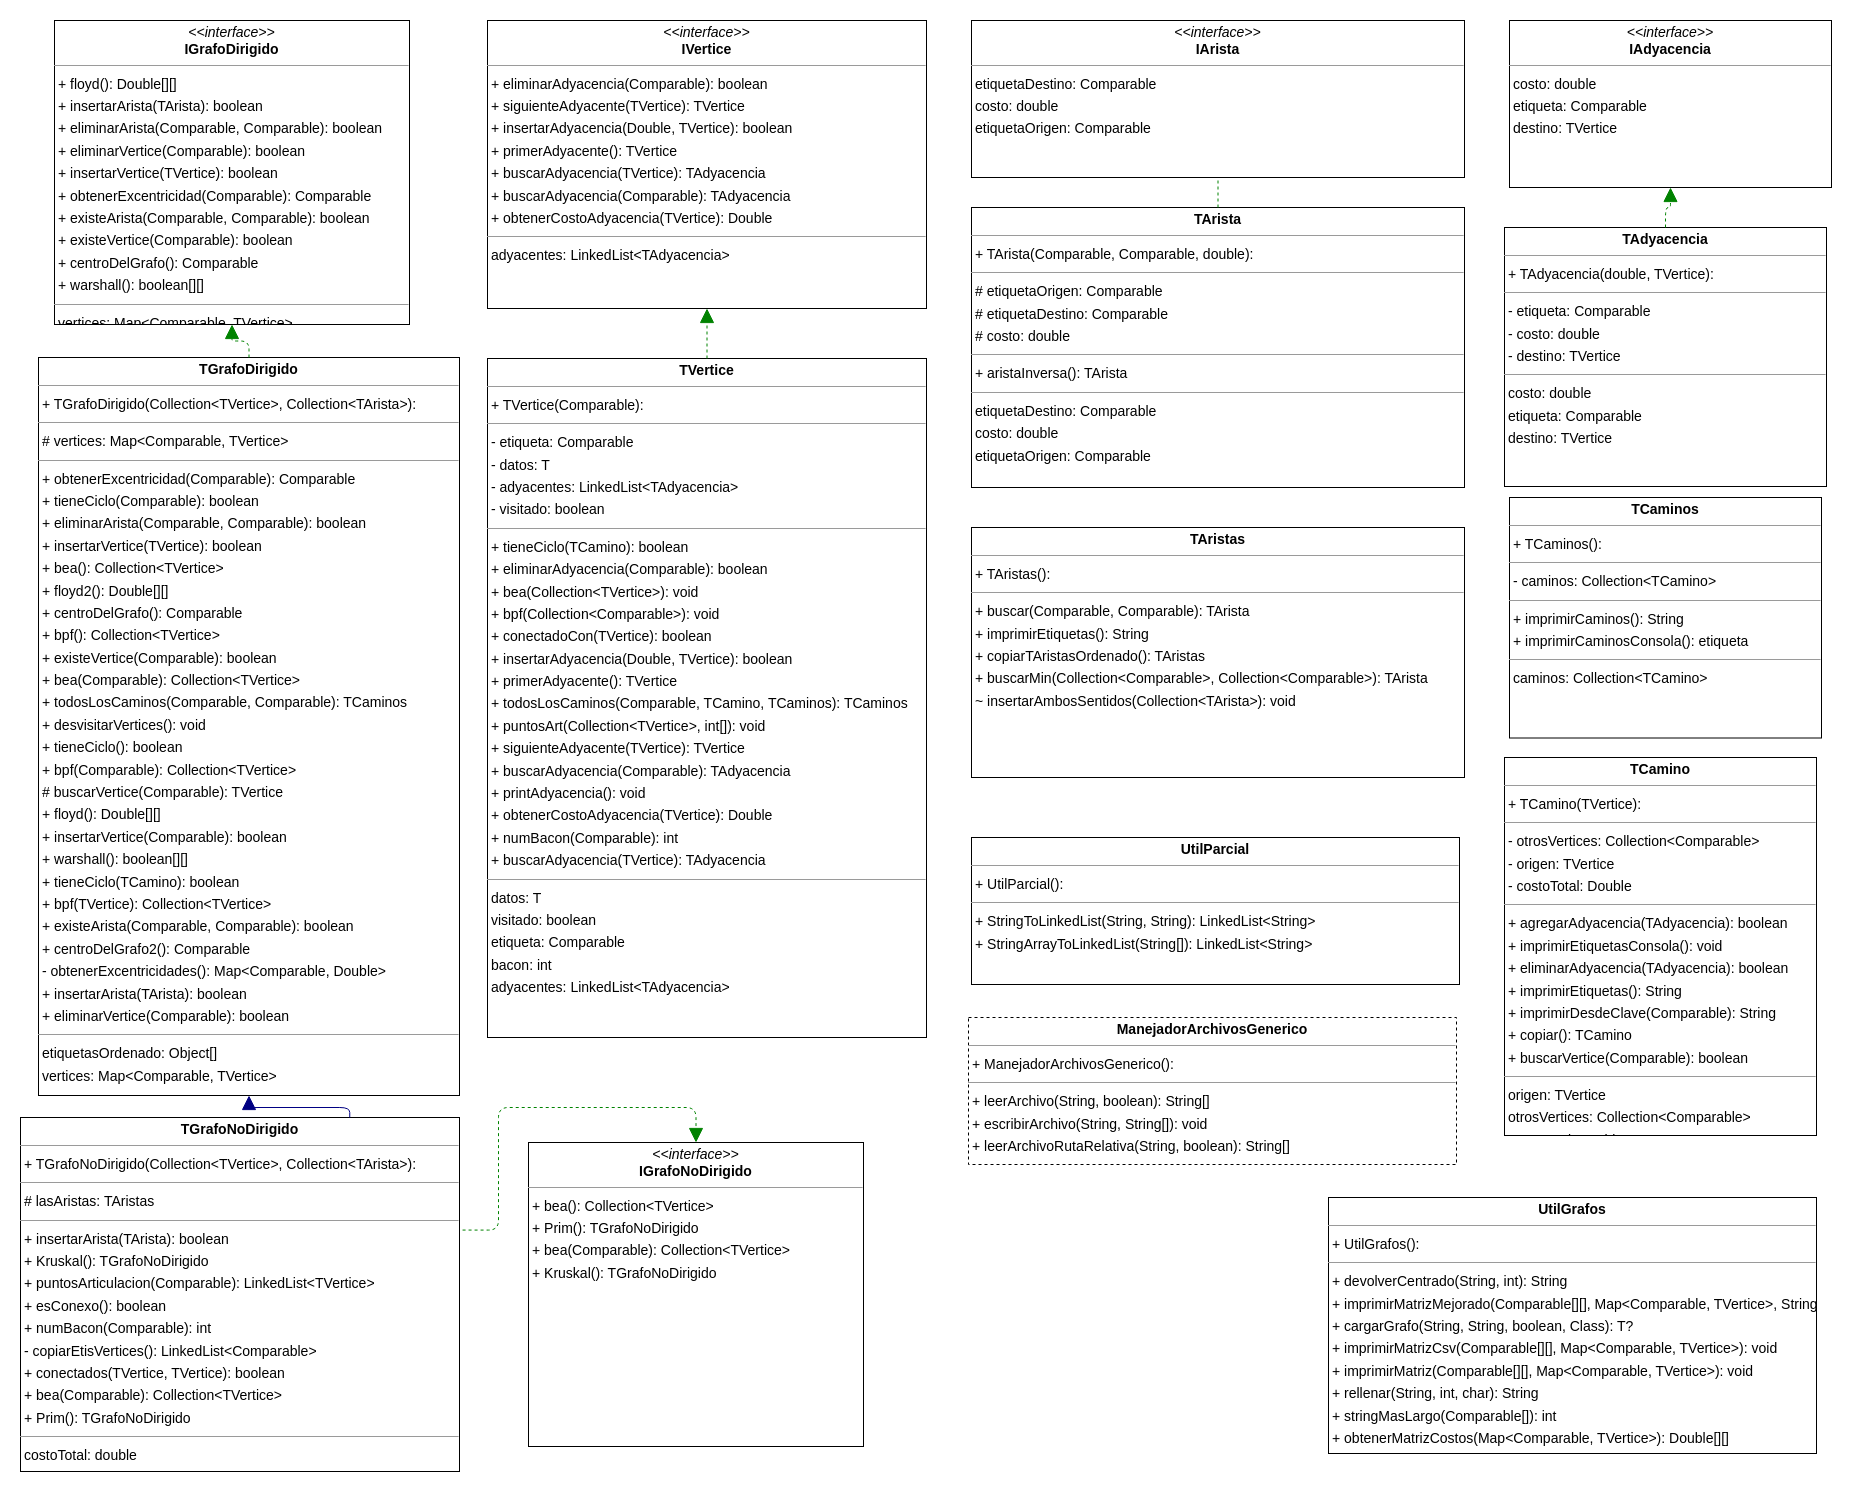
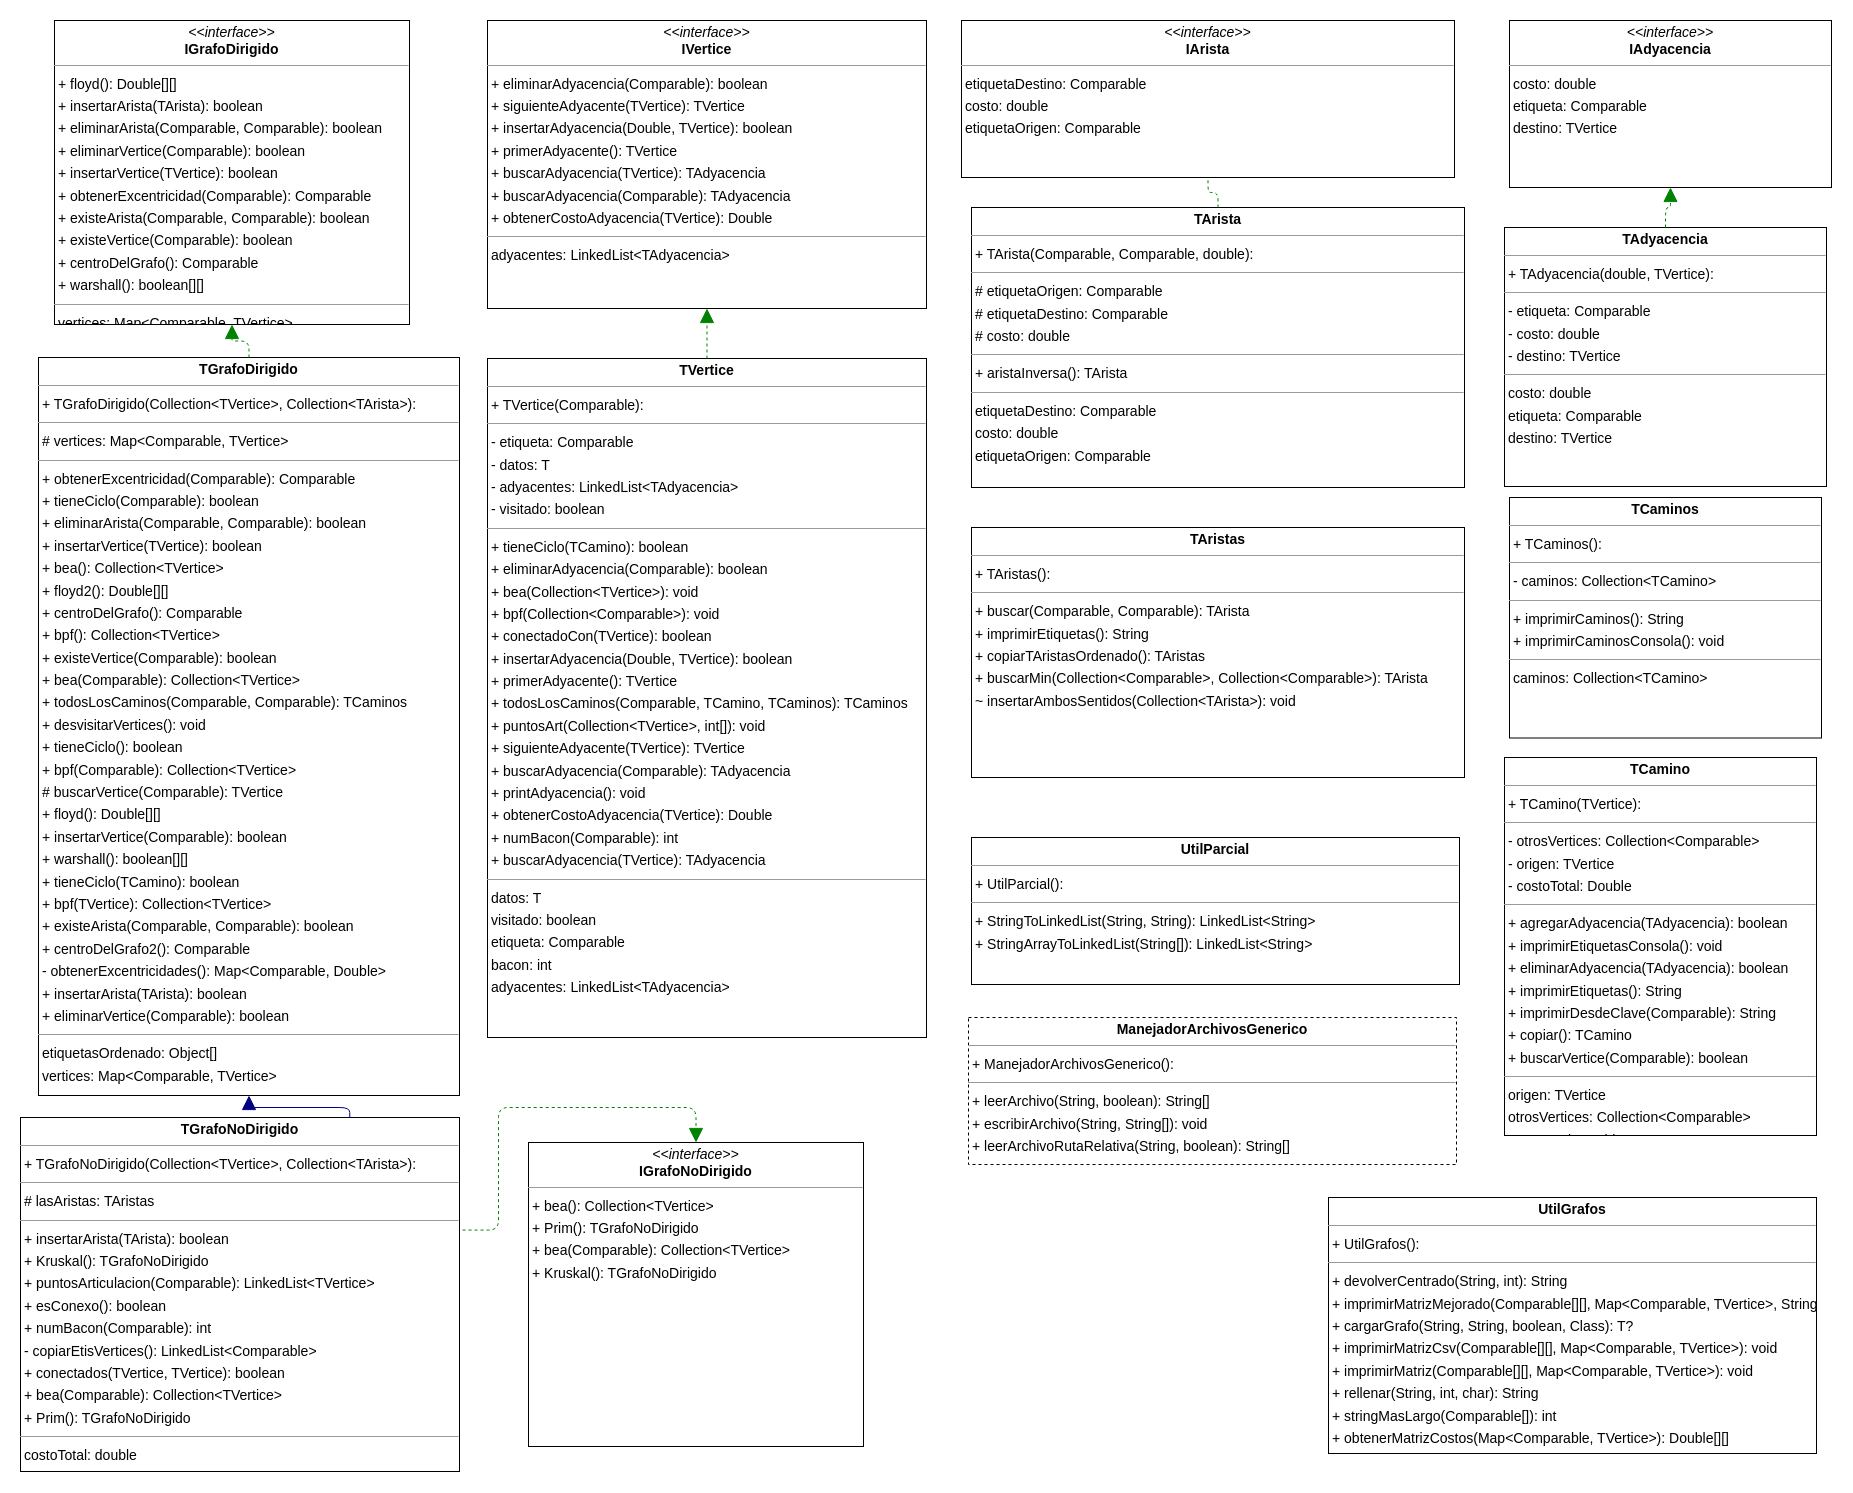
node "<<interface>> IArista etiquetaDestino: Comparable costo: double etiquetaOrigen: Comparable": moved (1218, 99) -> (1208, 99)
node "TCaminos + TCaminos(): - caminos: Collection<TCamino> + imprimirCaminos(): String + imprimirCaminosConsola(): etiqueta caminos: Collection<TCamino>": label "TCaminos + TCaminos(): - caminos: Collection<TCamino> + imprimirCaminos(): String + imprimirCaminosConsola(): etiqueta caminos: Collection<TCamino>" -> "TCaminos + TCaminos(): - caminos: Collection<TCamino> + imprimirCaminos(): String + imprimirCaminosConsola(): void caminos: Collection<TCamino>"
